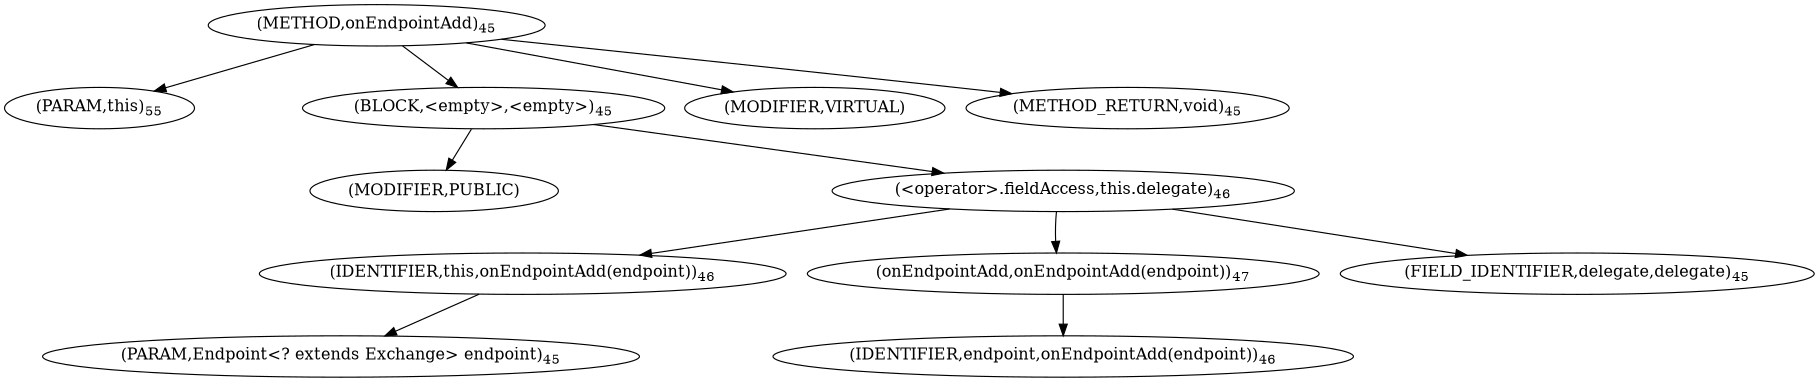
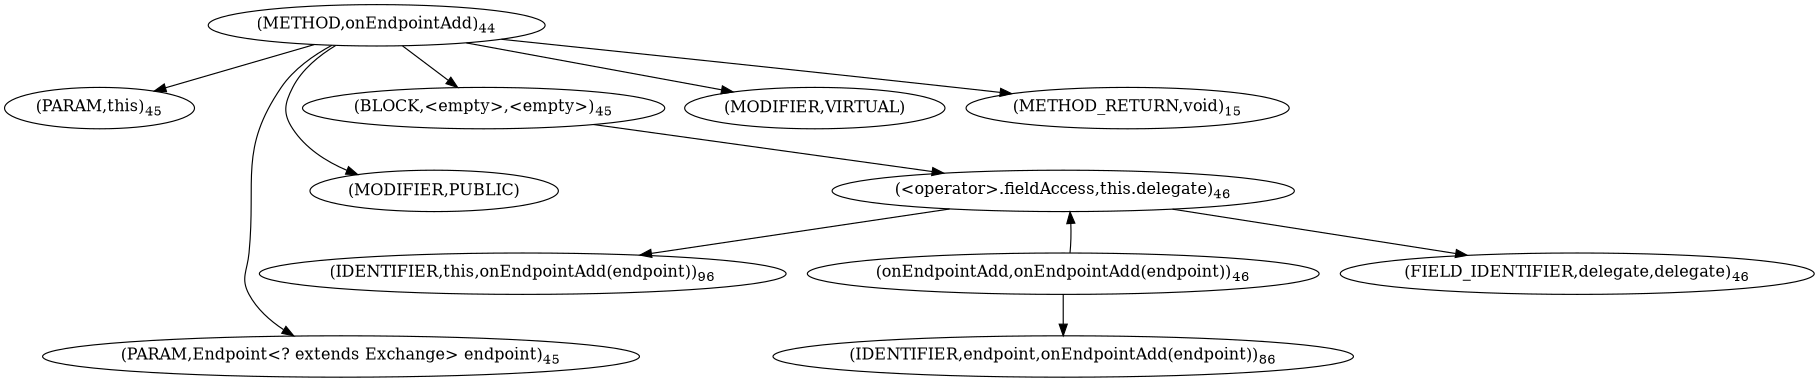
node "(METHOD,onEndpointAdd)": text "45" -> "44"
node "(PARAM,this)": text "55" -> "45"
node "(METHOD_RETURN,void)": text "45" -> "15"
edge "(BLOCK,<empty>,<empty>)" -> "(MODIFIER,PUBLIC)": now "(METHOD,onEndpointAdd)" -> "(MODIFIER,PUBLIC)"
edge "(<operator>.fieldAccess,this.delegate)" -> "(onEndpointAdd,onEndpointAdd(endpoint))": reversed
node "(IDENTIFIER,this,onEndpointAdd(endpoint))": text "46" -> "96"
node "(onEndpointAdd,onEndpointAdd(endpoint))": text "47" -> "46"
node "(FIELD_IDENTIFIER,delegate,delegate)": text "45" -> "46"
edge "(IDENTIFIER,this,onEndpointAdd(endpoint))" -> "(PARAM,Endpoint<? extends Exchange> endpoint)": now "(METHOD,onEndpointAdd)" -> "(PARAM,Endpoint<? extends Exchange> endpoint)"
node "(IDENTIFIER,endpoint,onEndpointAdd(endpoint))": text "46" -> "86"
